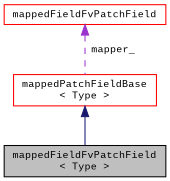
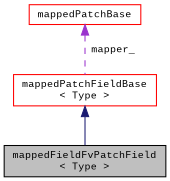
node "mappedFieldFvPatchField": label "mappedFieldFvPatchField" -> "mappedPatchBase"
